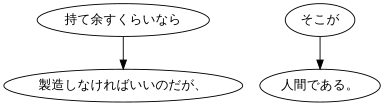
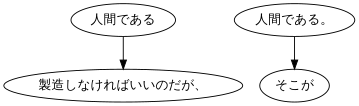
node "持て余すくらいなら": label "持て余すくらいなら" -> "人間である"
edge "そこが" -> "人間である。": reversed
